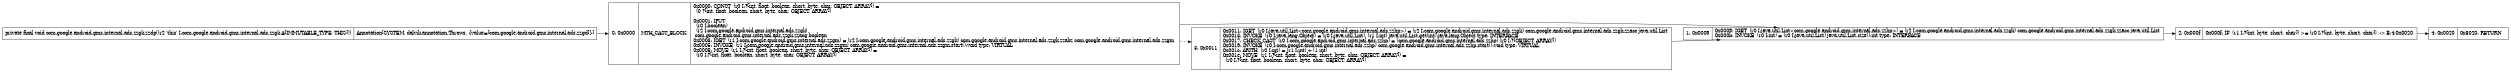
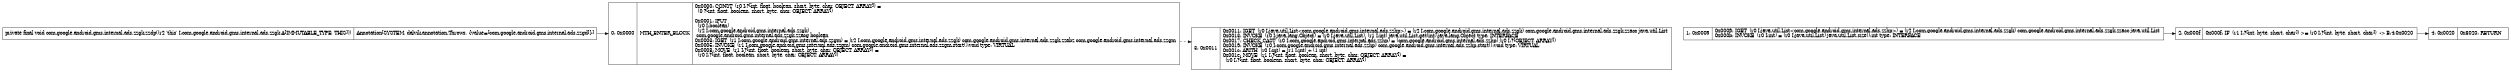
edge "0: 0x0000" -> "1: 0x0009": removed
node "0: 0x0000": text "MTH_CAST_BLOCK" -> "MTH_ENTER_BLOCK"
edge "3: 0x0011" -> "1: 0x0009": removed
